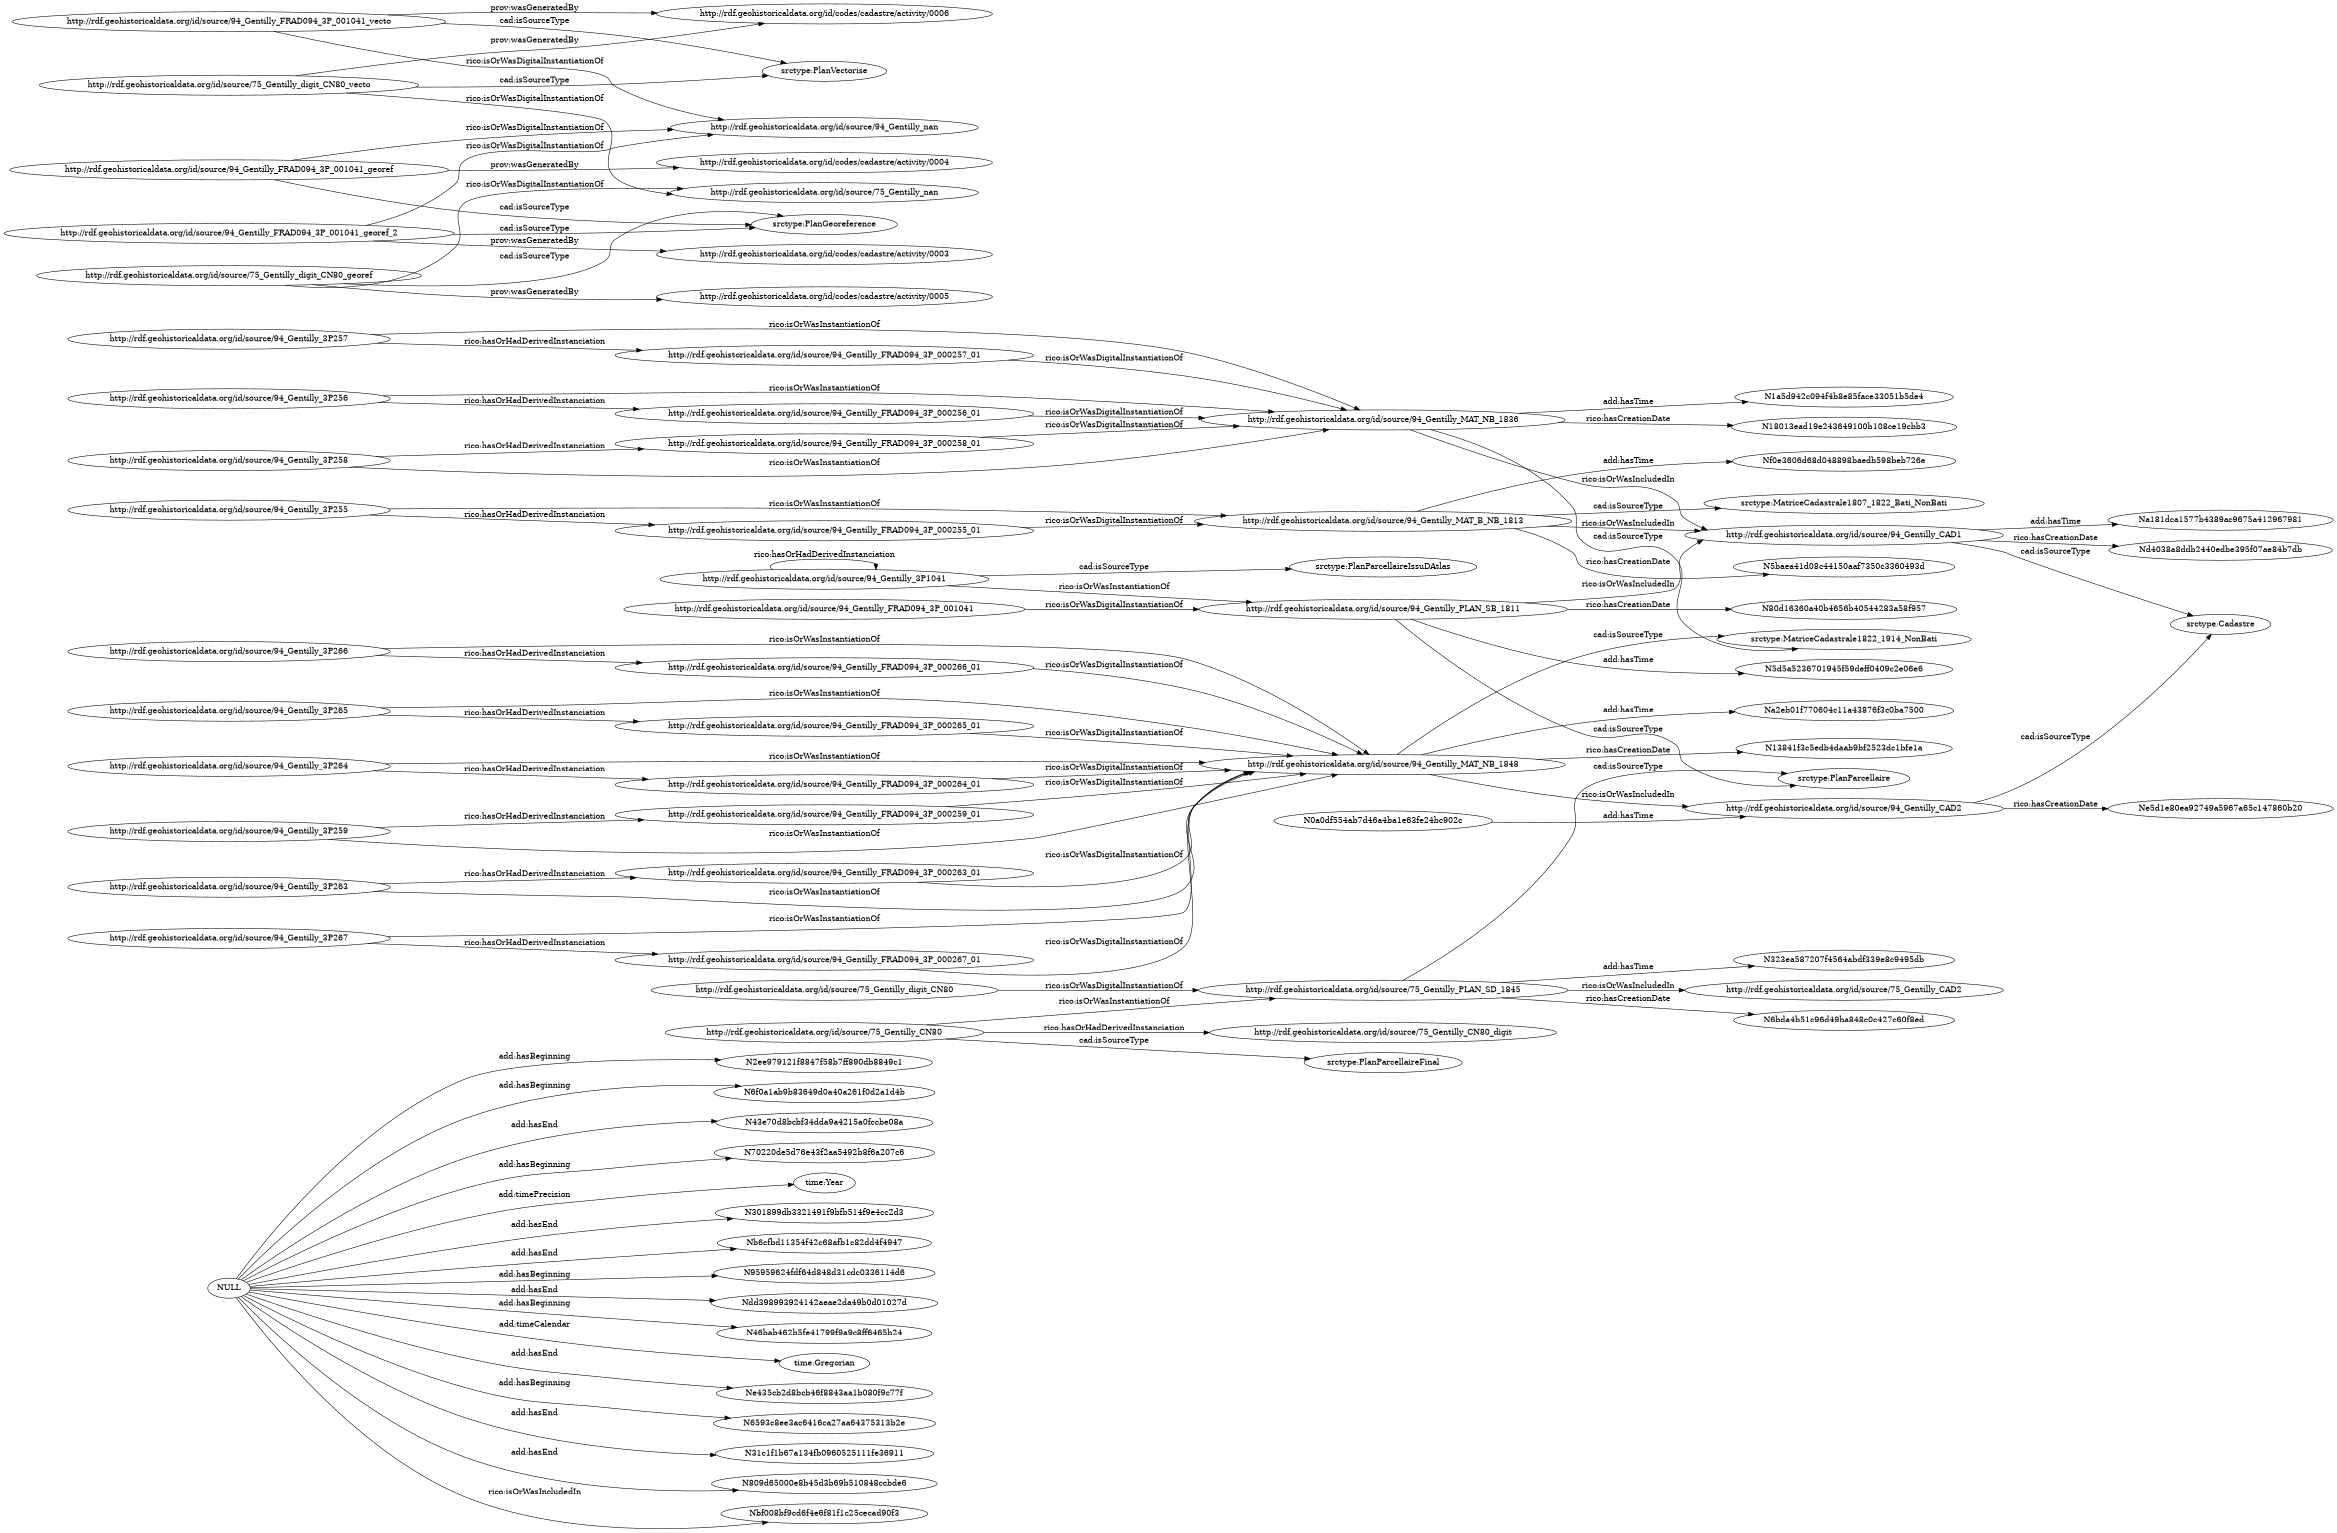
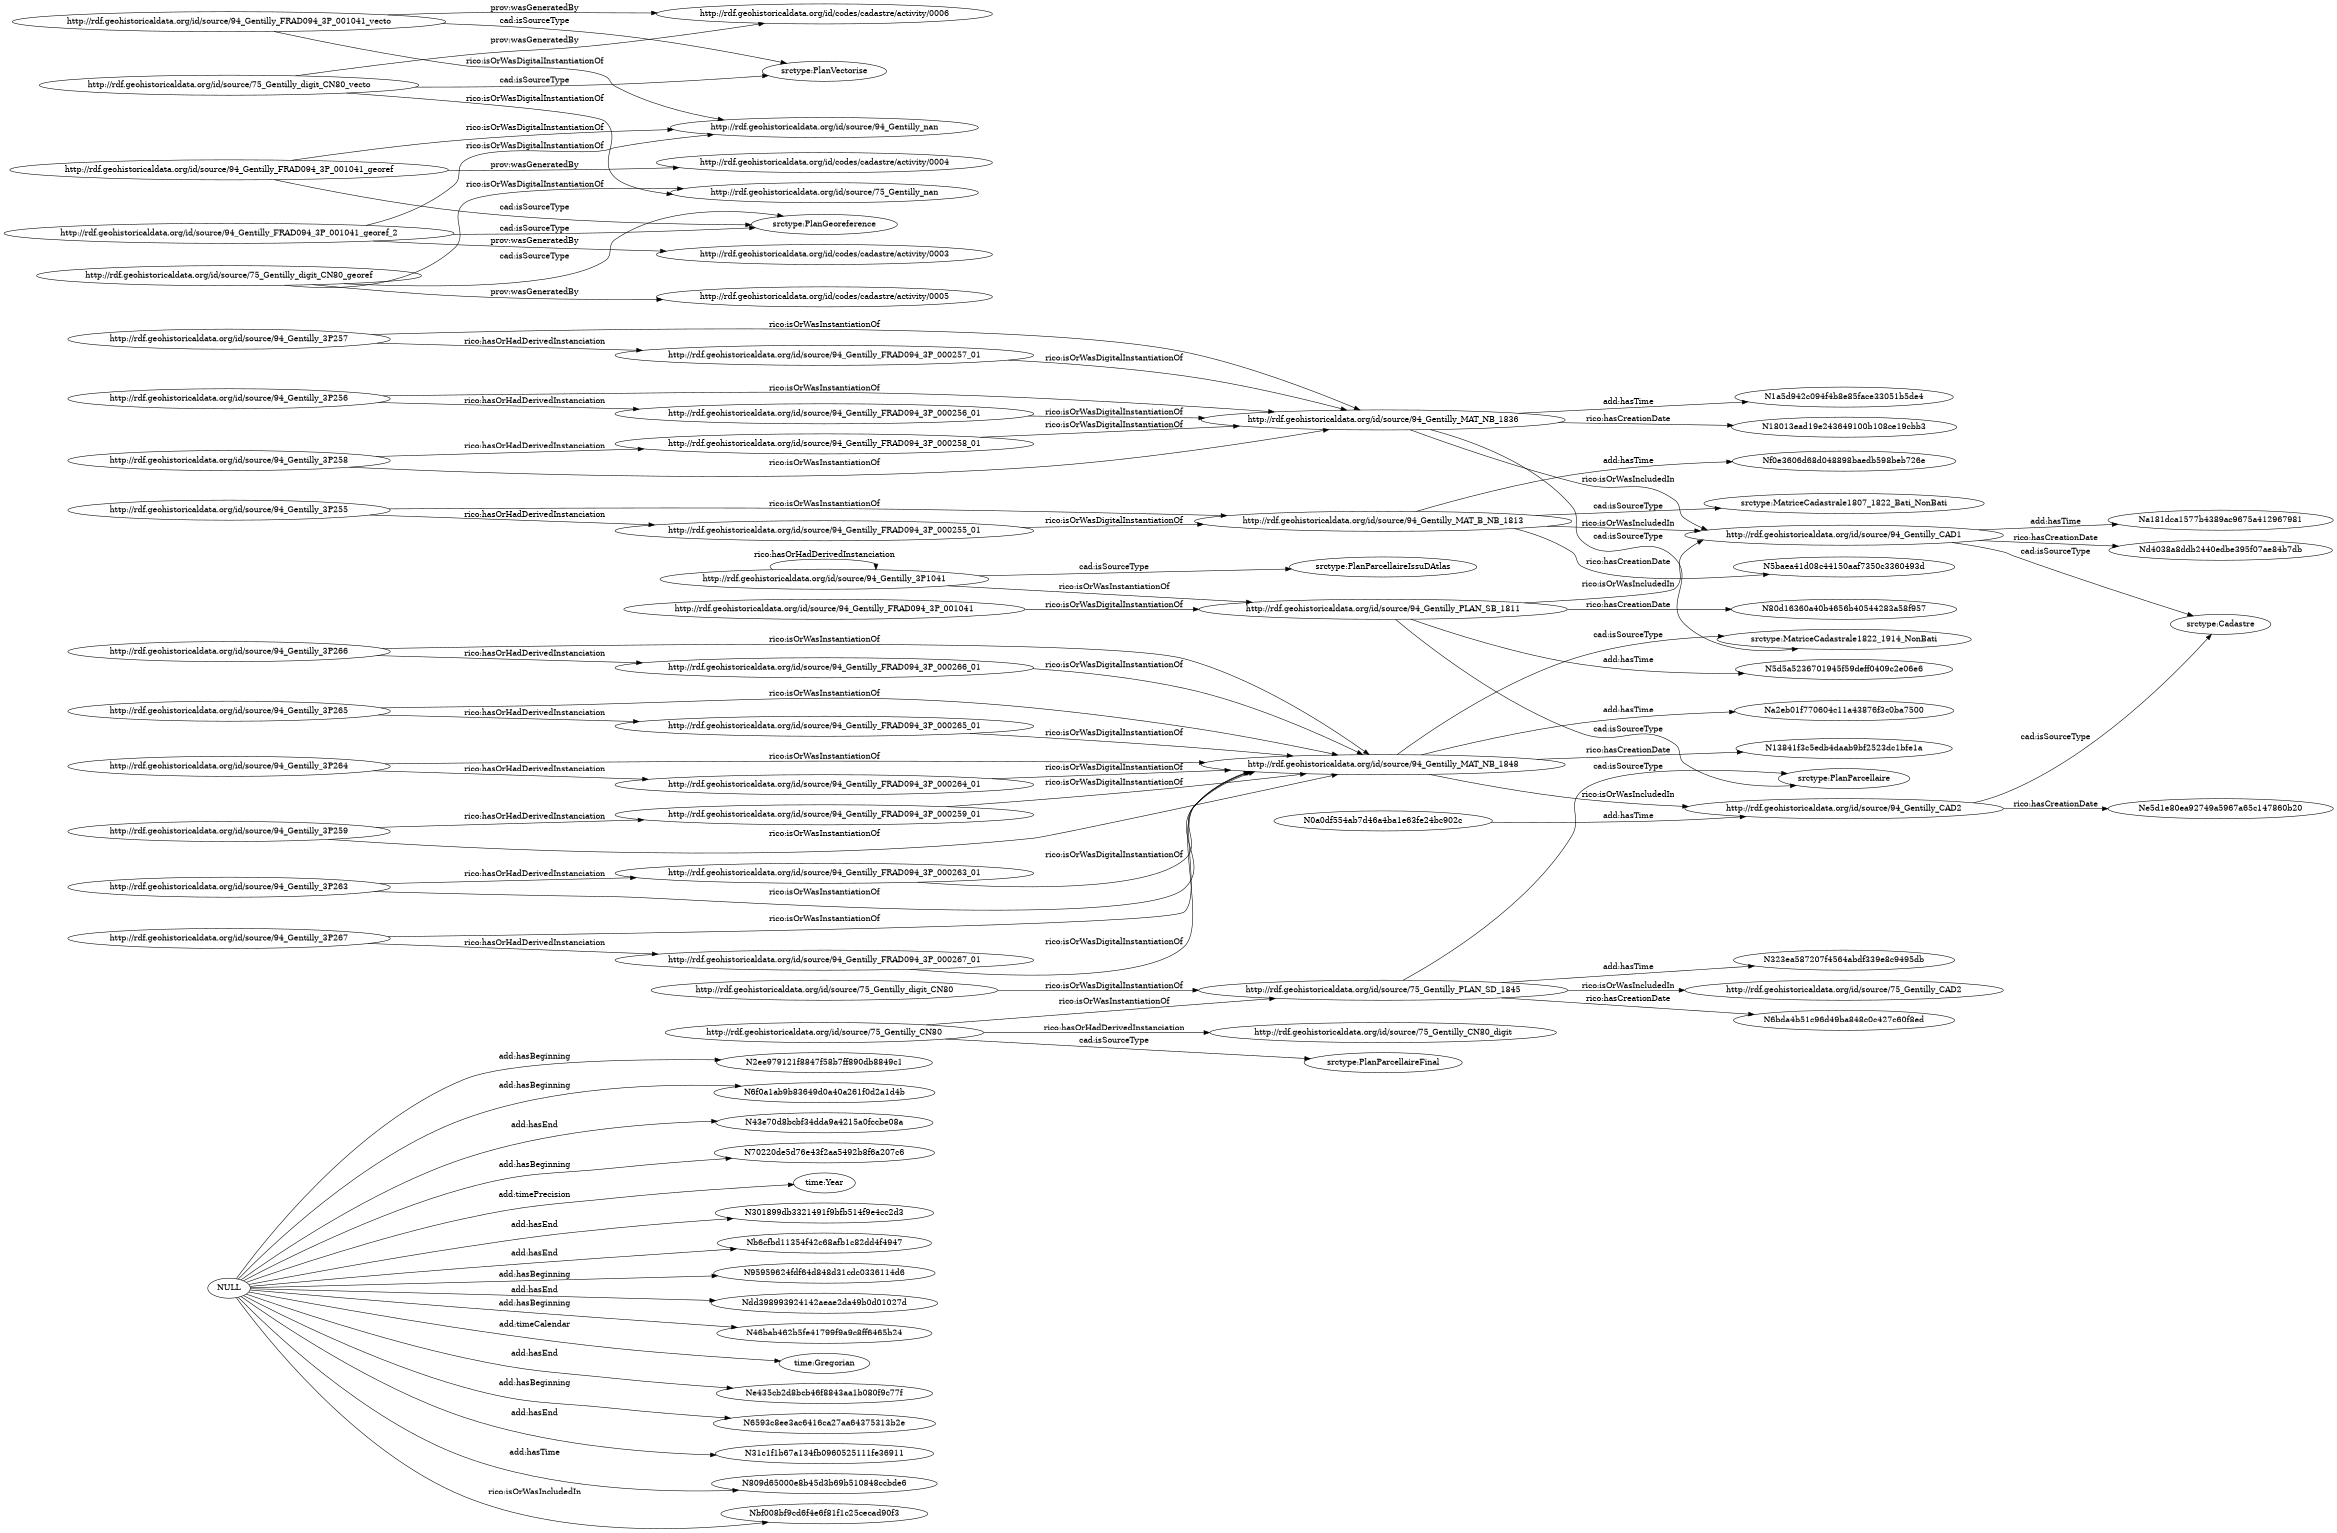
edge "NULL" -> "N809d65000e8b45d3b69b510848ccbde6": label "add:hasEnd" -> "add:hasTime"
